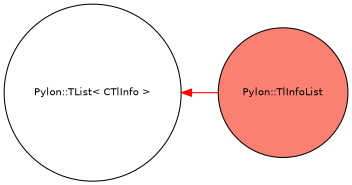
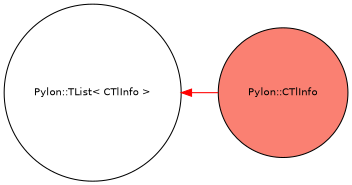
node "Pylon::TlInfoList": label "Pylon::TlInfoList" -> "Pylon::CTlInfo"
